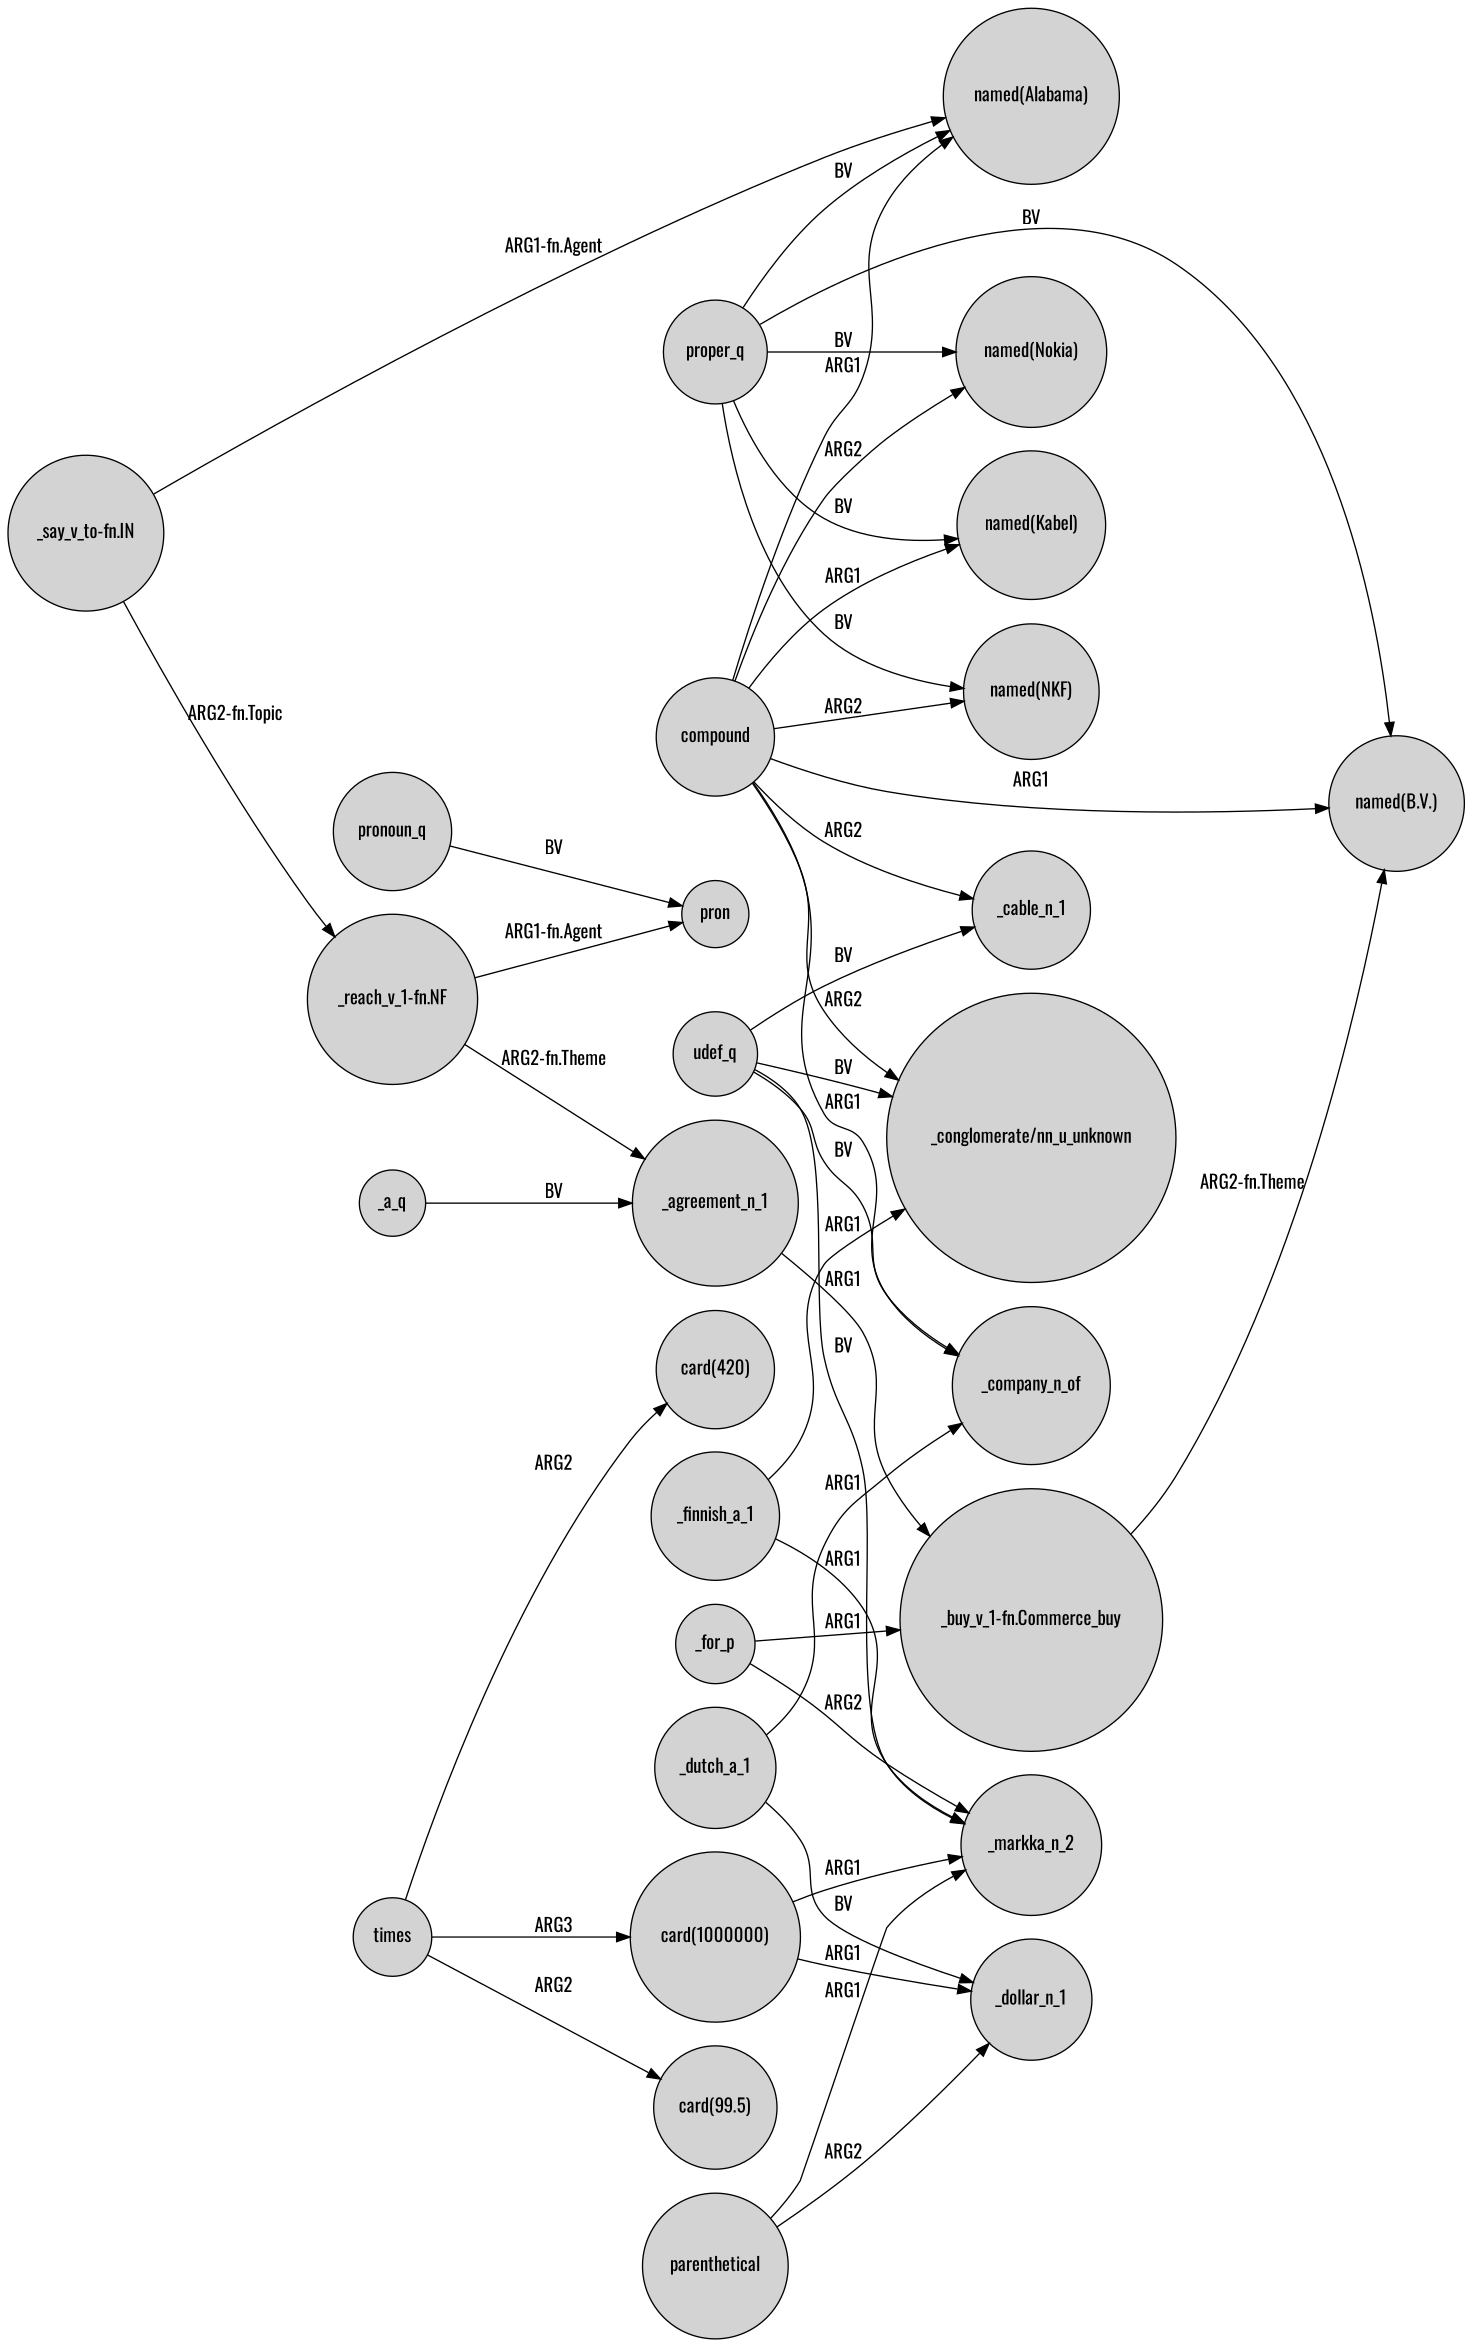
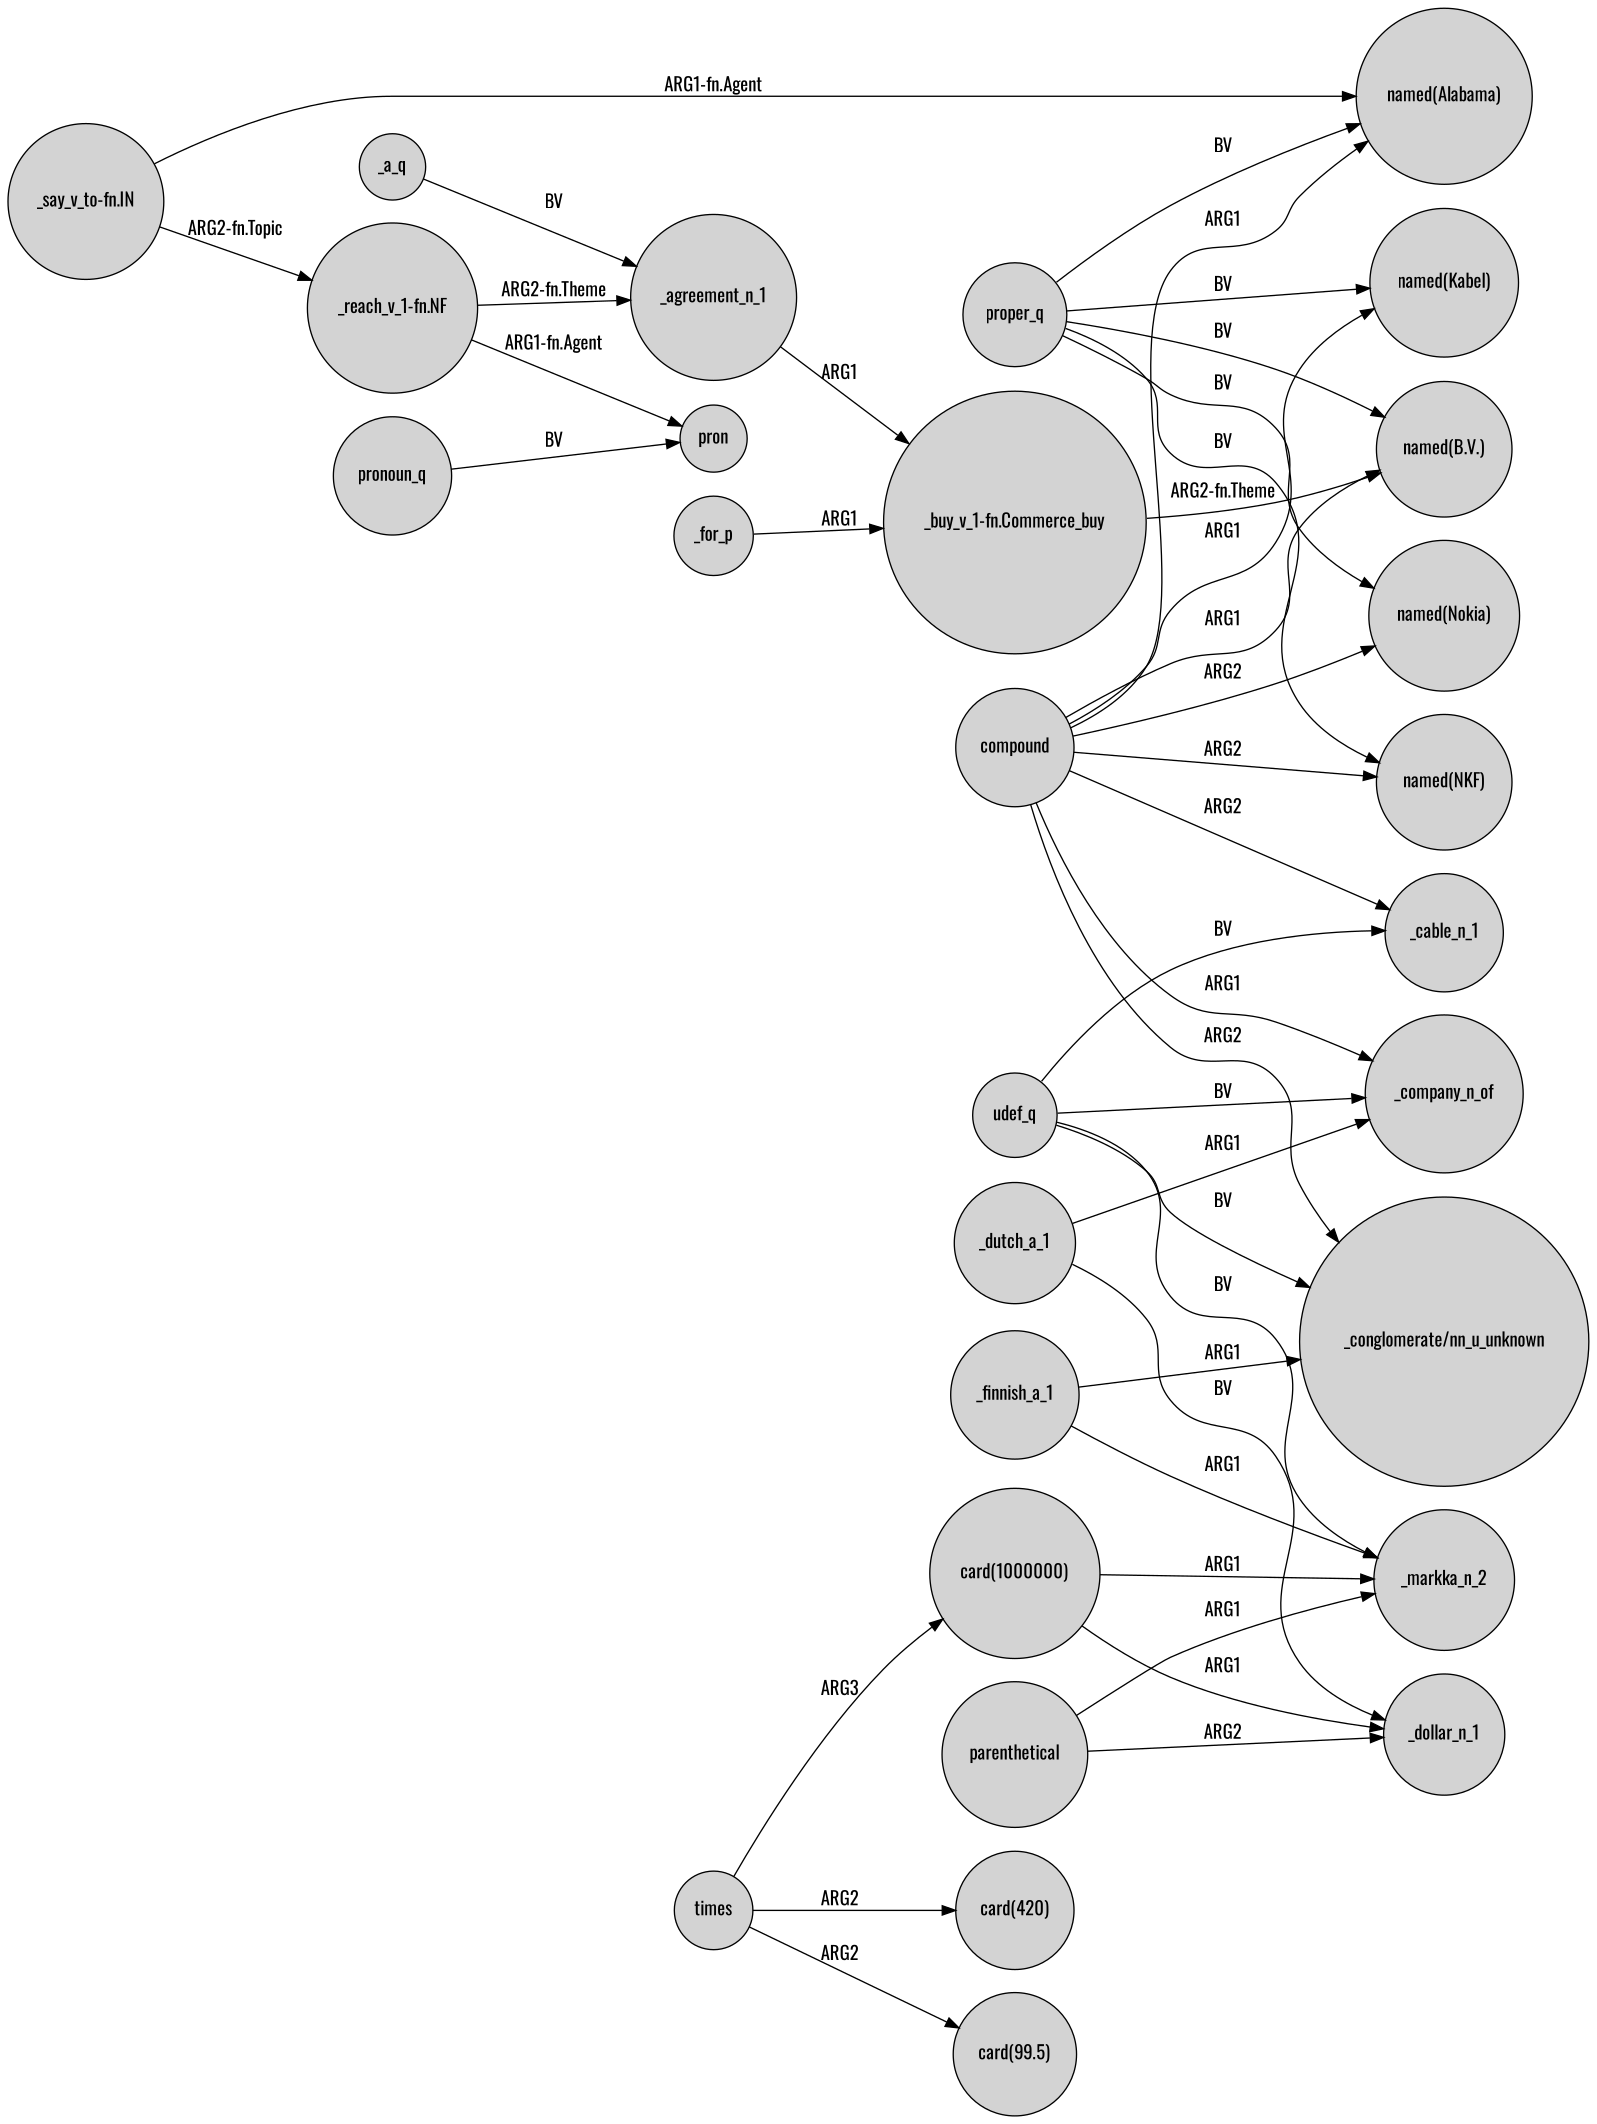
edge "_for_p" -> "_markka_n_2": removed, label "ARG2"
